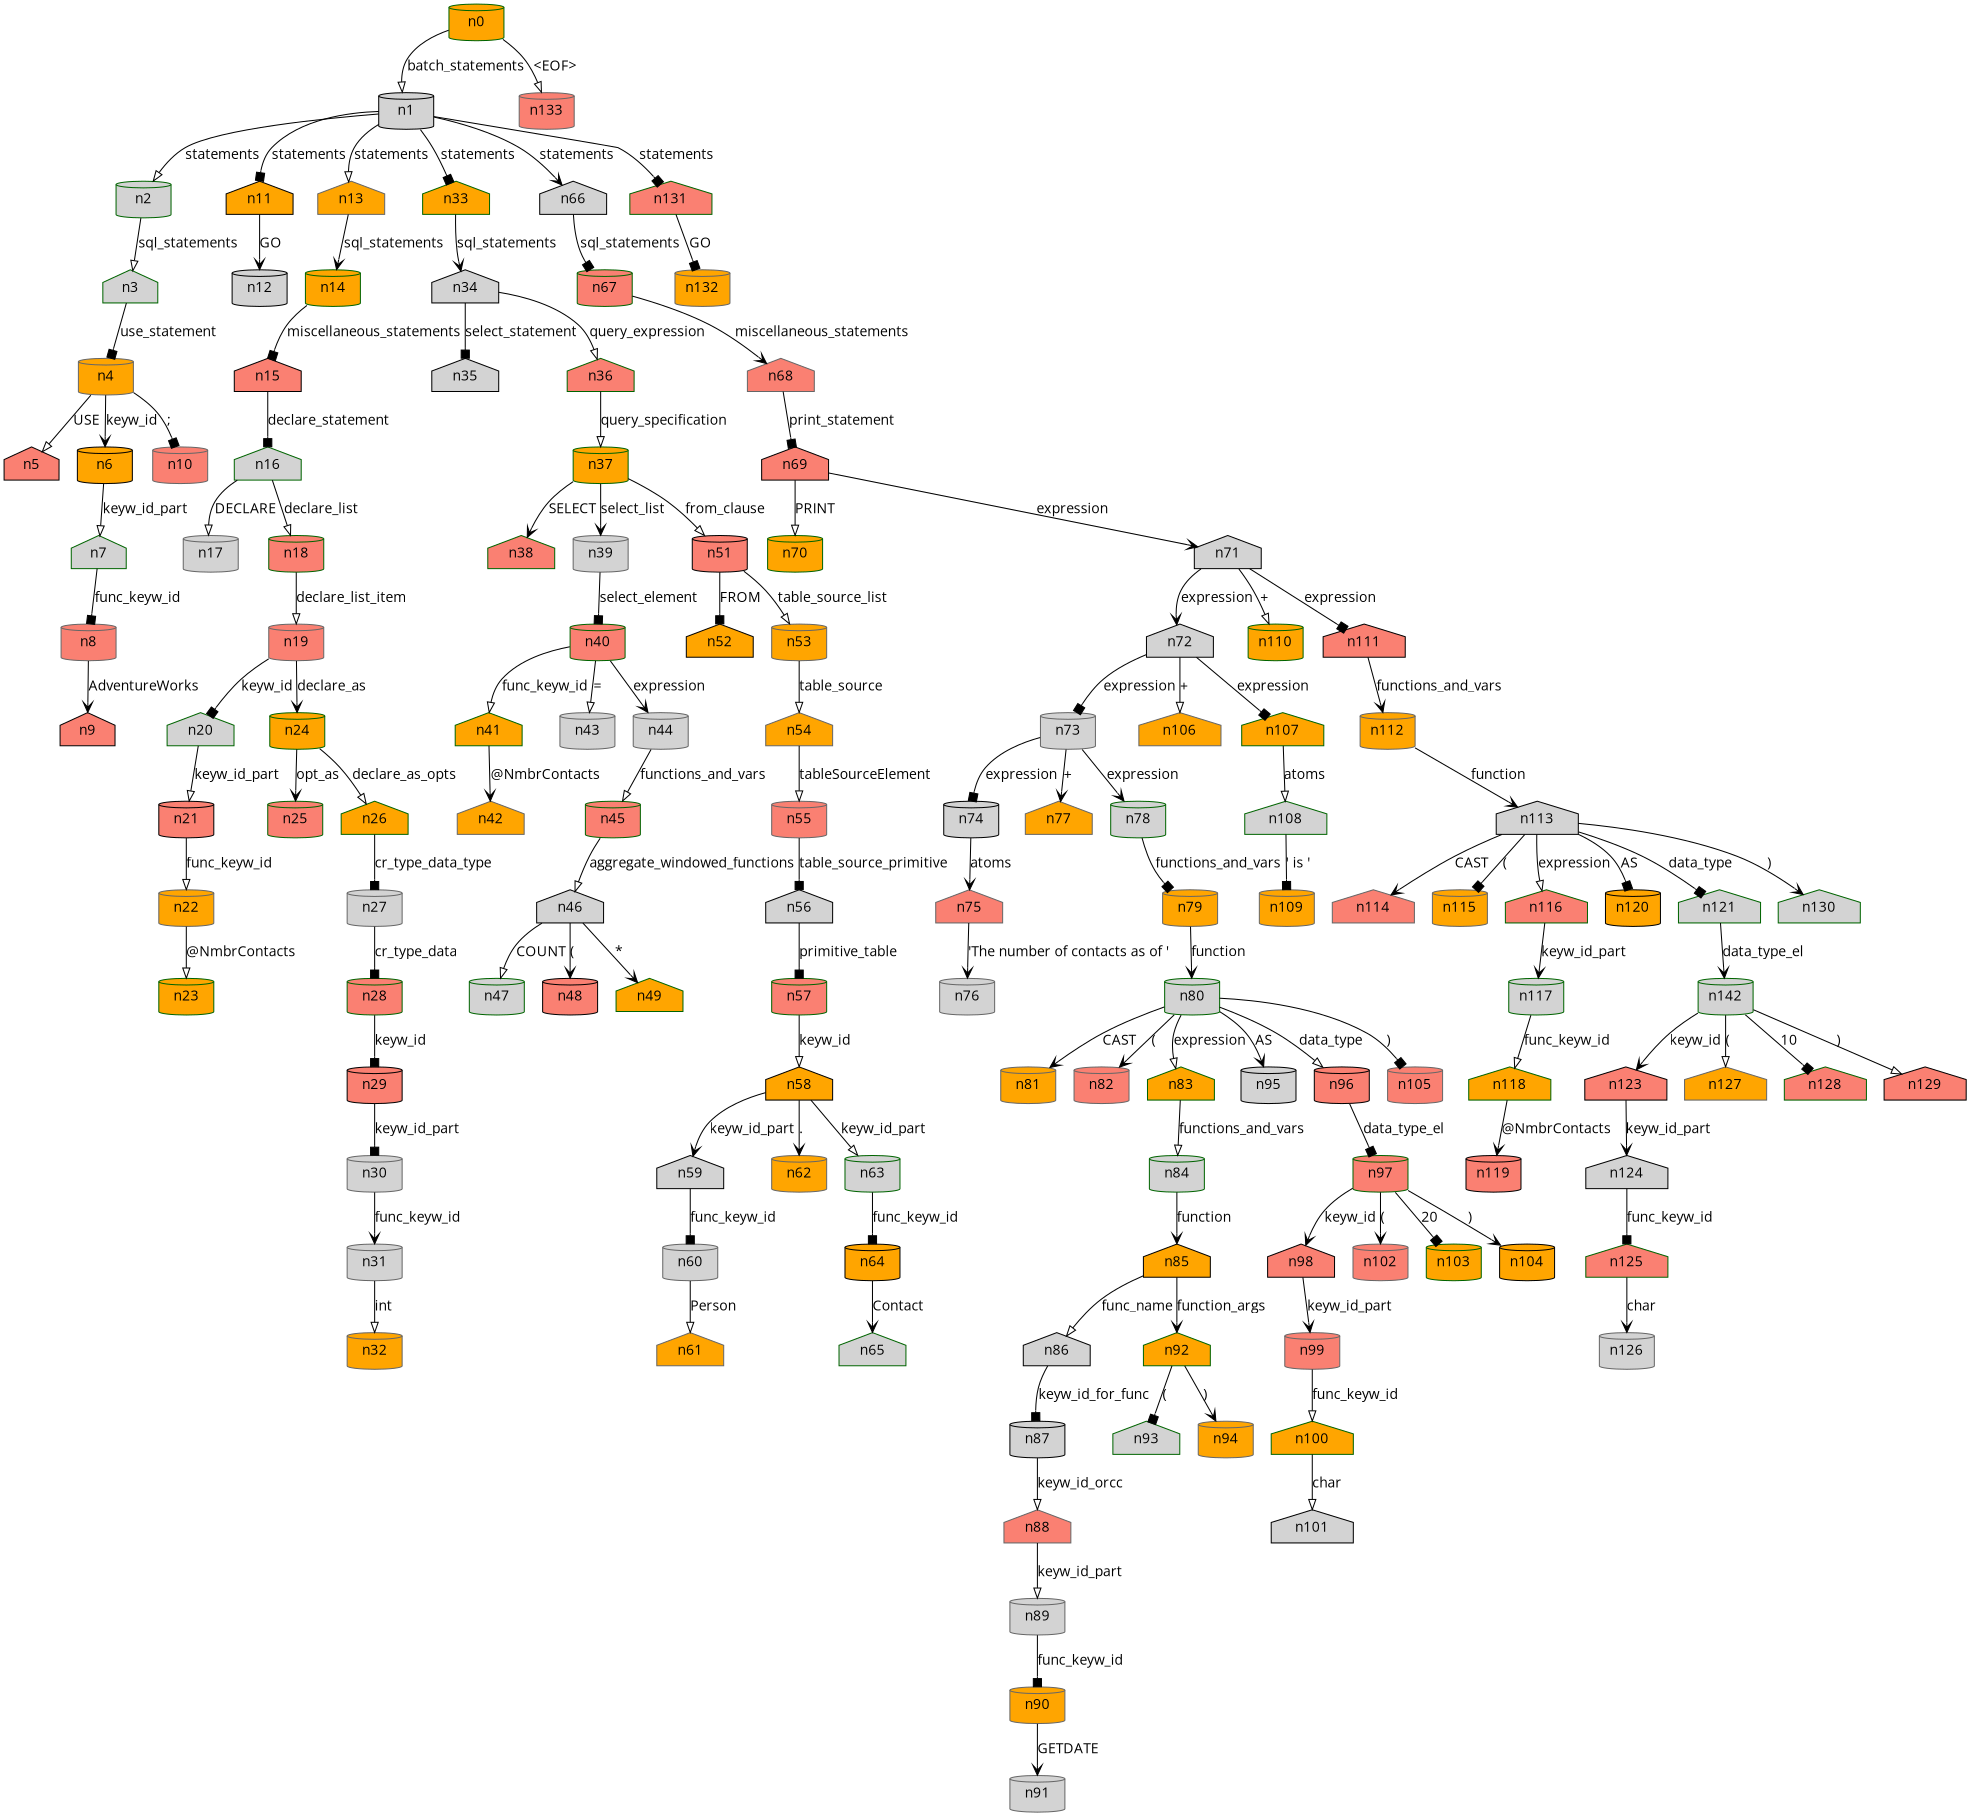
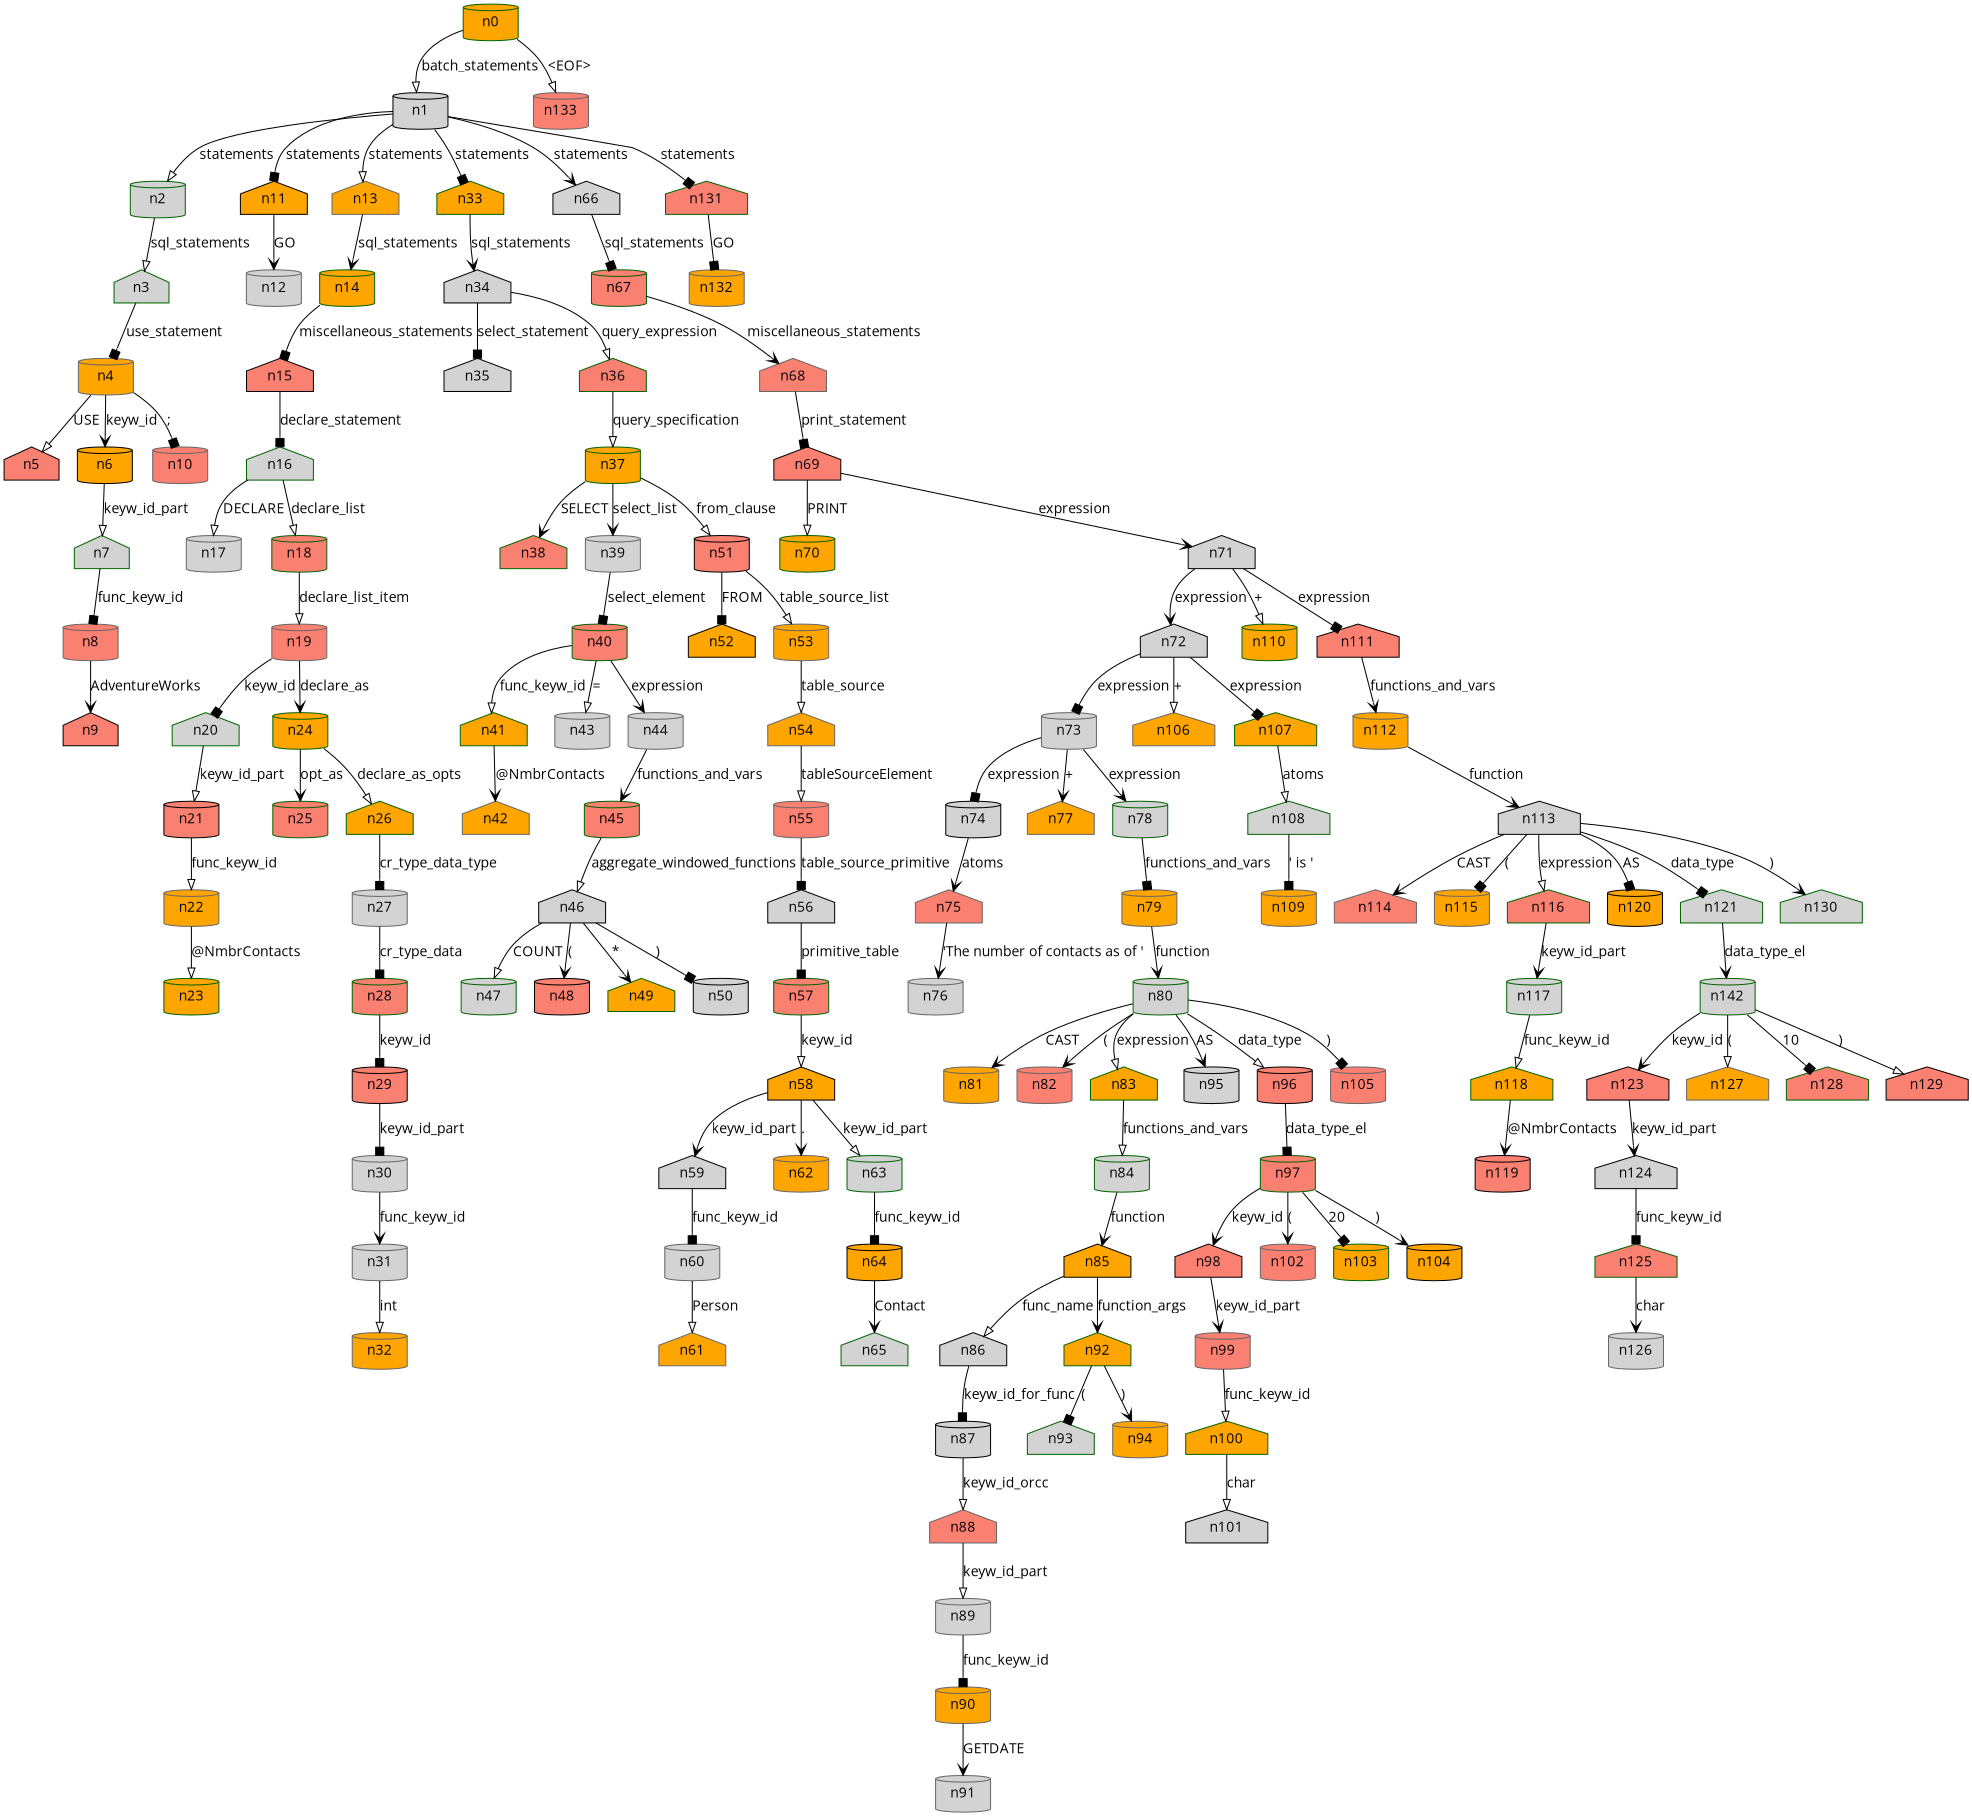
node "n12": color black -> gray40
edge "n44" -> "n45": arrowhead onormal -> vee
node "n50": added
